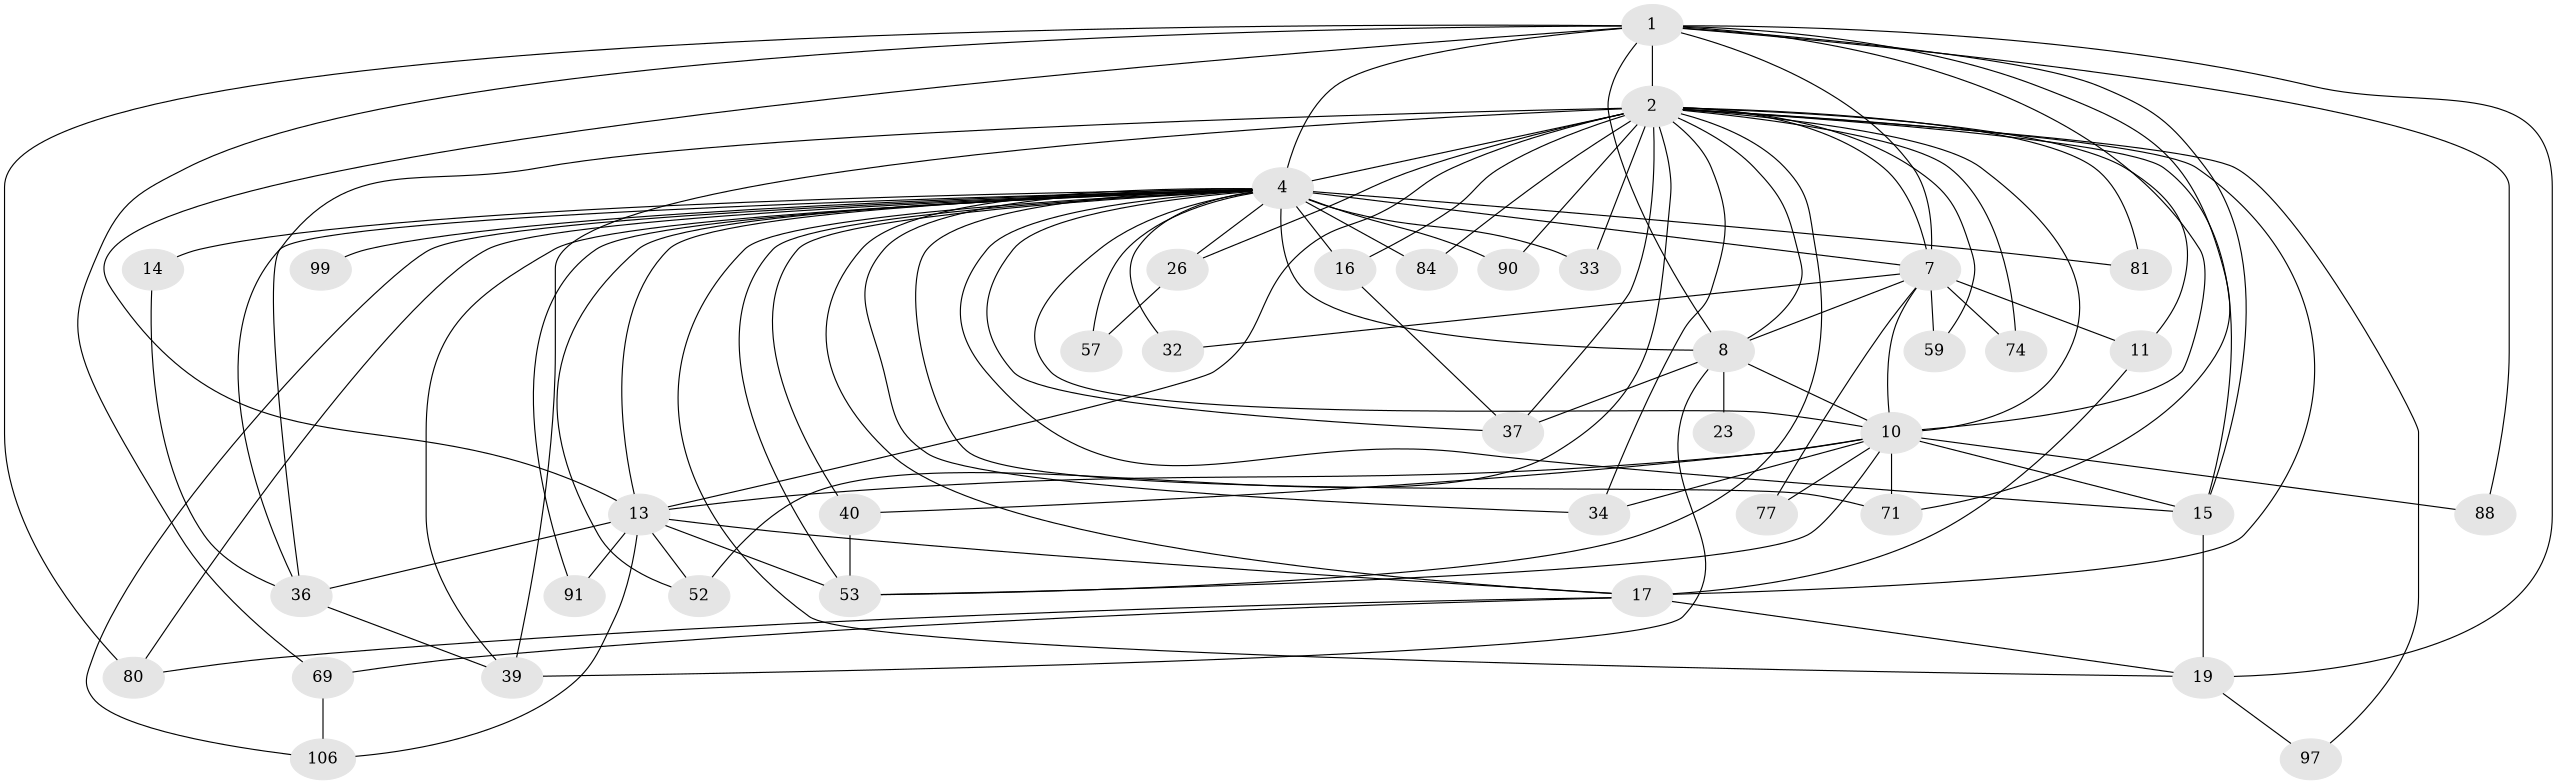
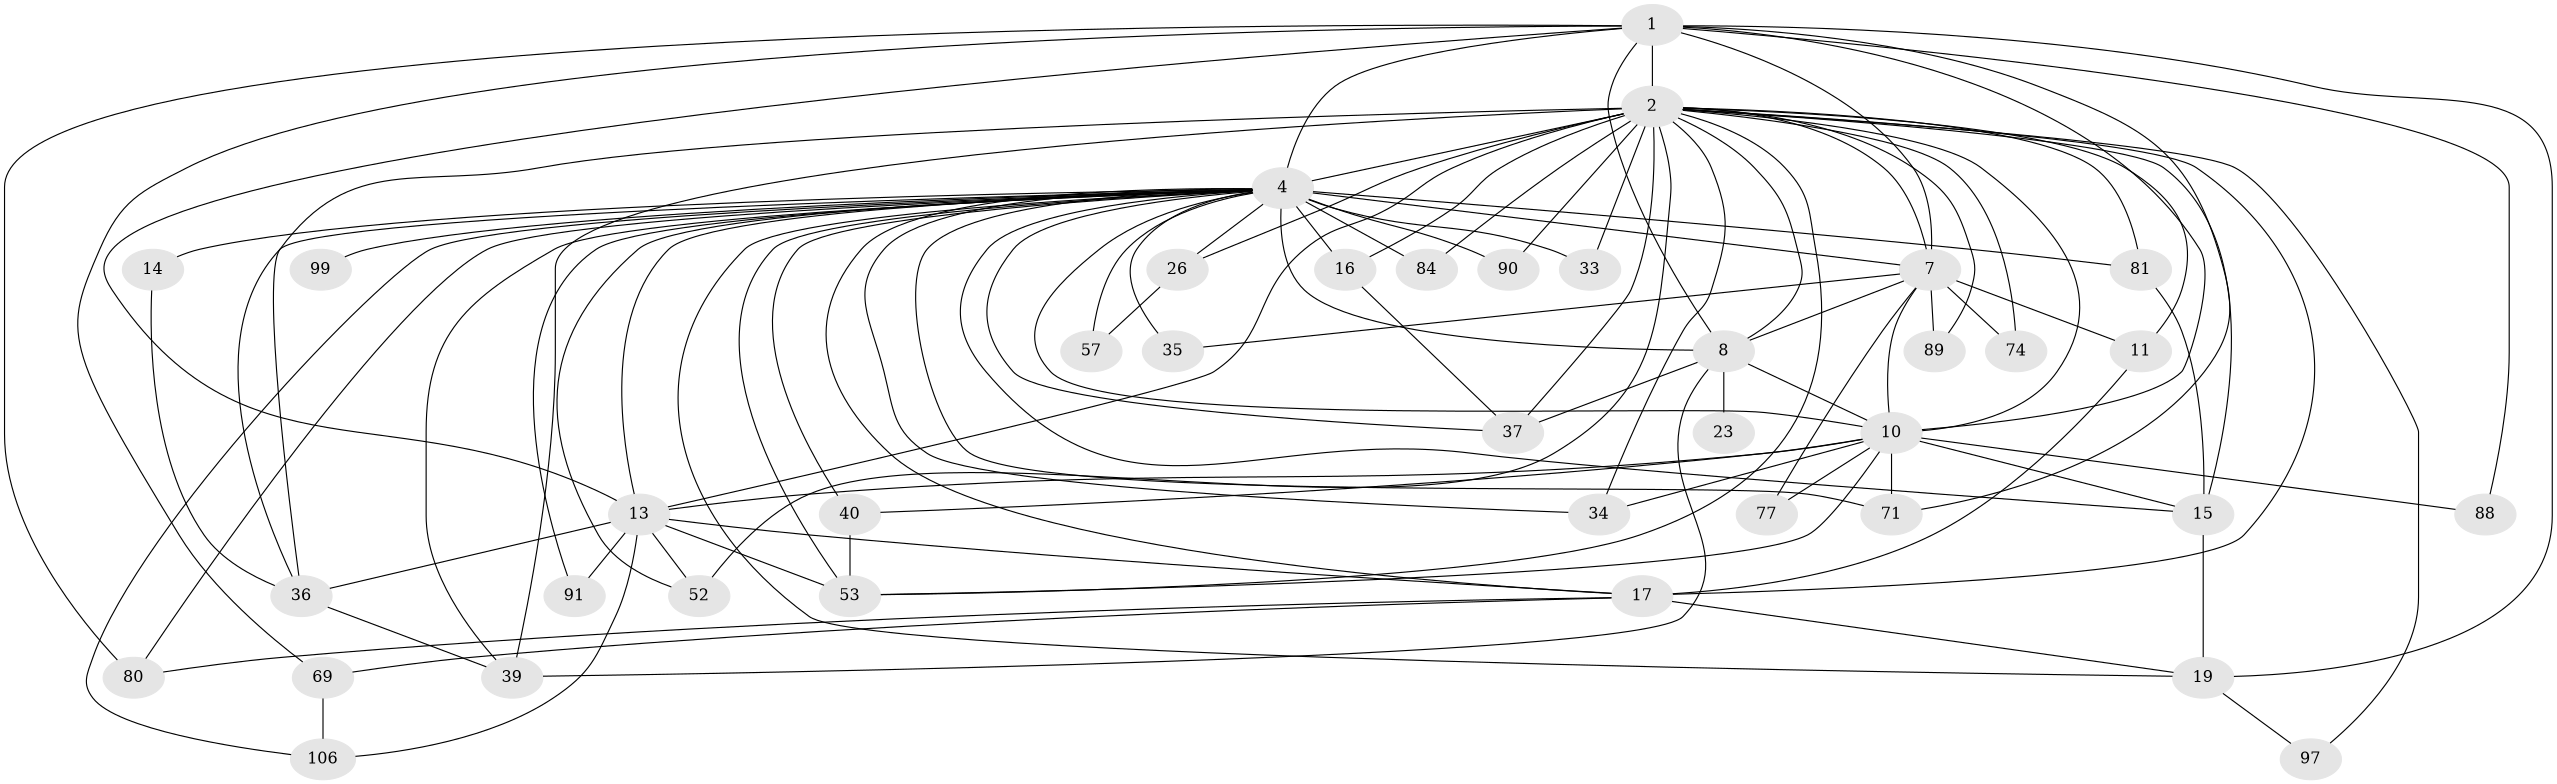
edge "1" -- "15": now "81" -- "15"
node "32": label "32" -> "35"
node "59": label "59" -> "89"
